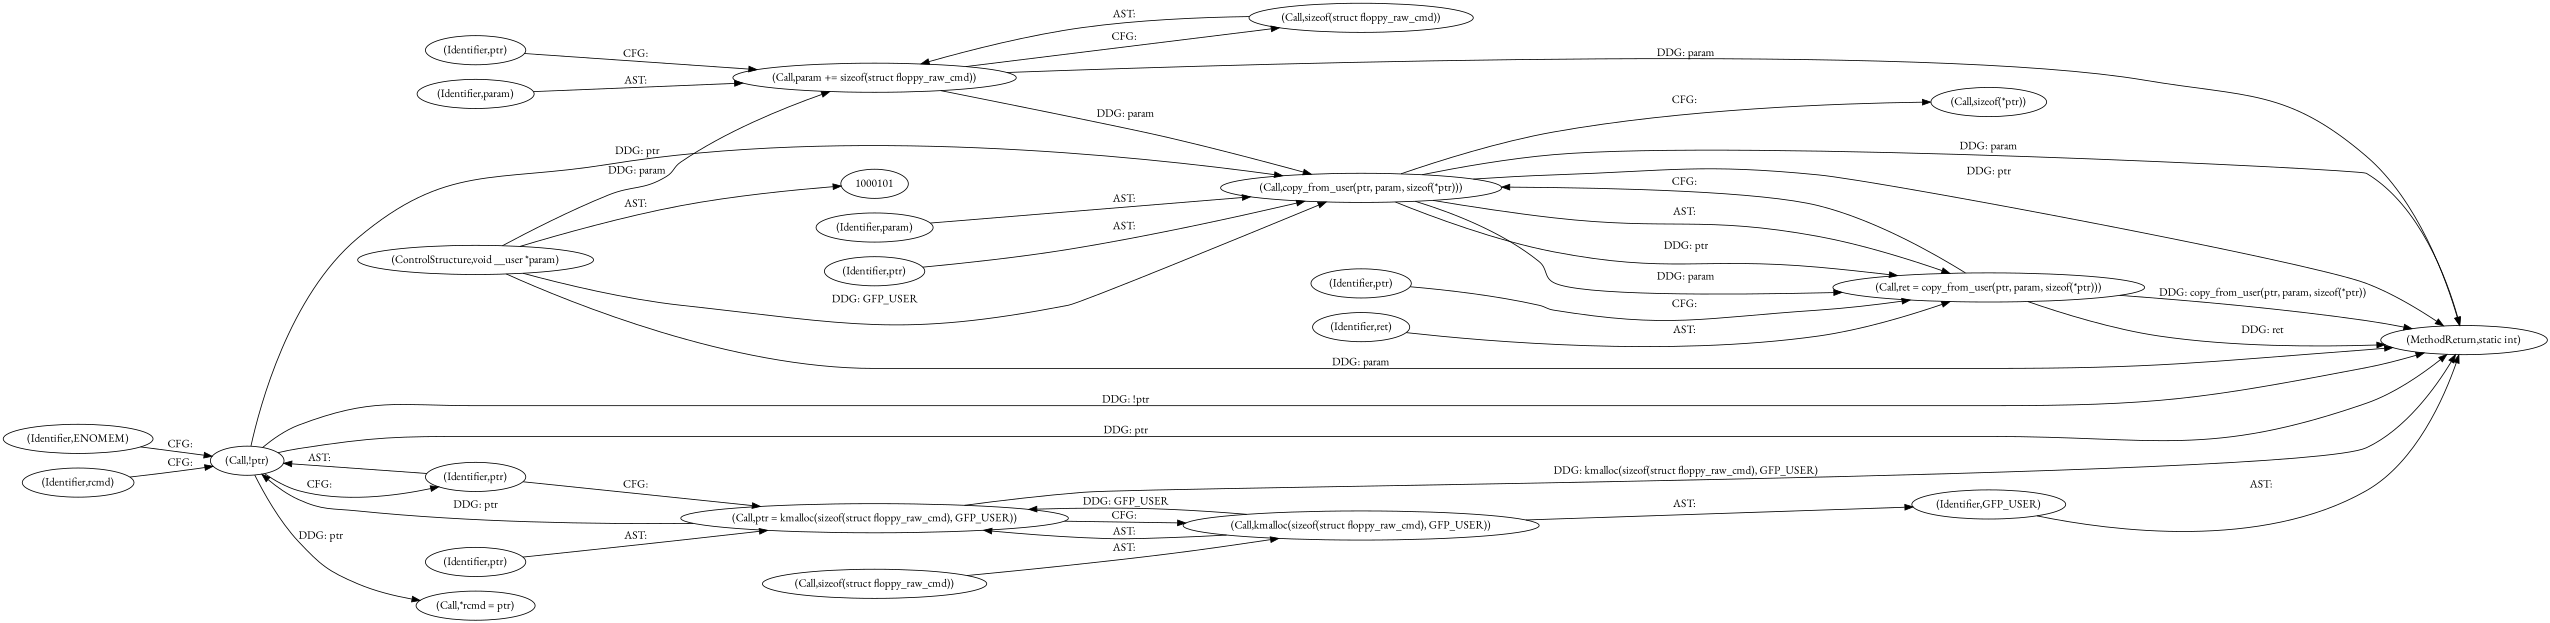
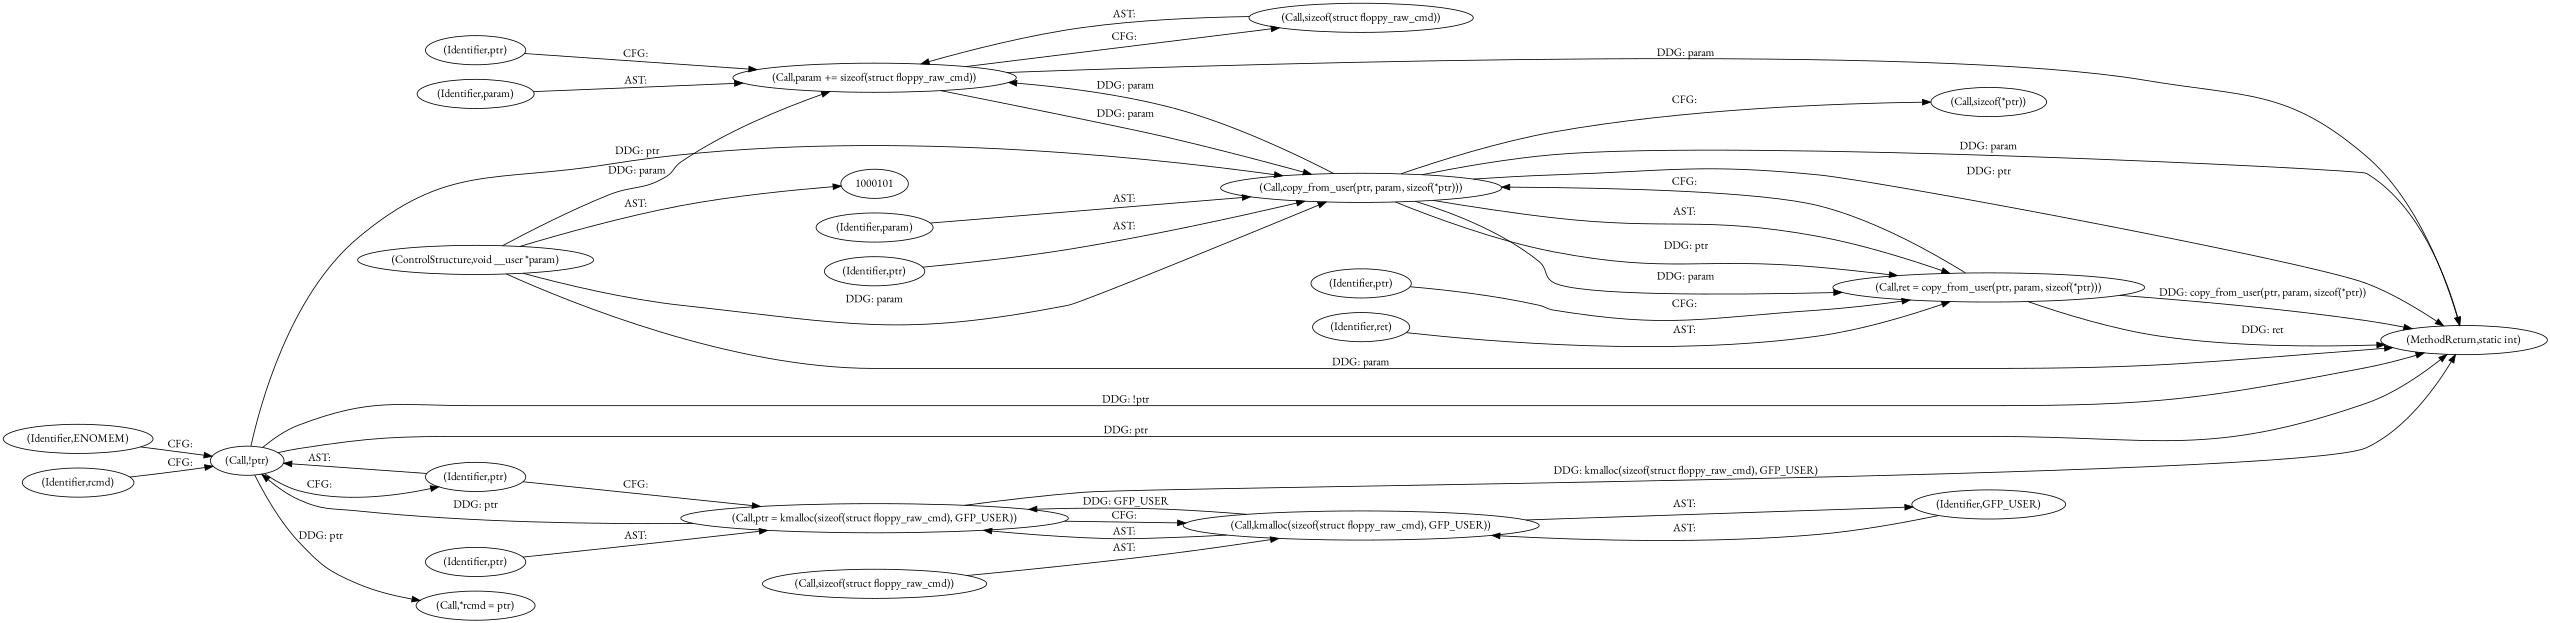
edge "(Call,copy_from_user(ptr, param, sizeof(*ptr)))" -> "(Call,param += sizeof(struct floppy_raw_cmd))": added, label "DDG: param"
edge "(ControlStructure,void __user *param)" -> "(Call,copy_from_user(ptr, param, sizeof(*ptr)))": label "DDG: GFP_USER" -> "DDG: param"
edge "(Identifier,GFP_USER)" -> "(MethodReturn,static int)": now "(Identifier,GFP_USER)" -> "(Call,kmalloc(sizeof(struct floppy_raw_cmd), GFP_USER))"
